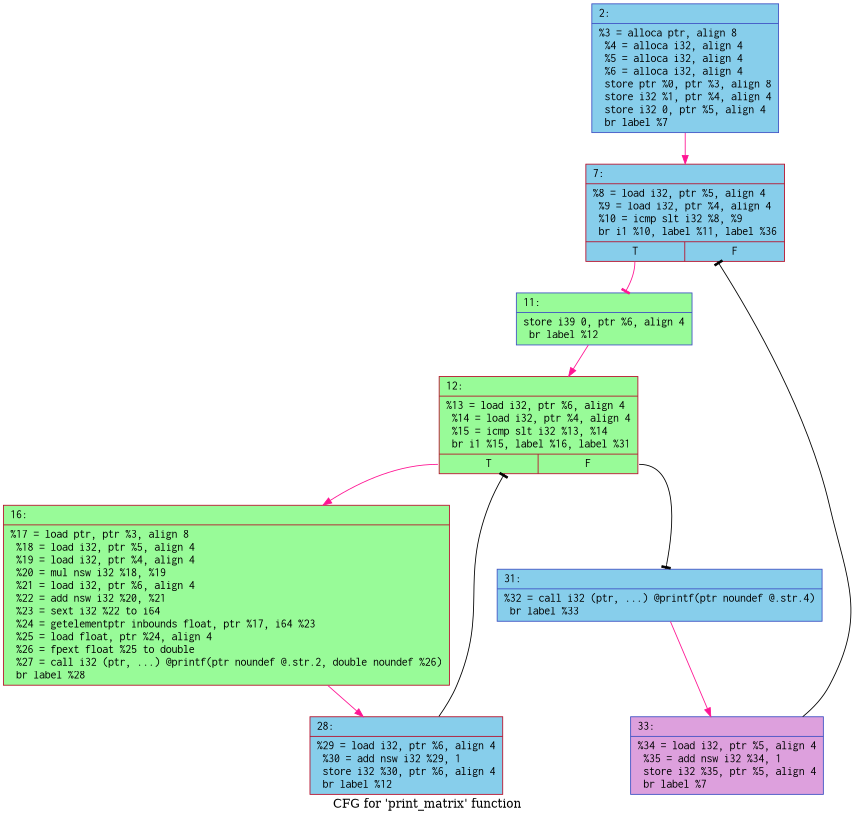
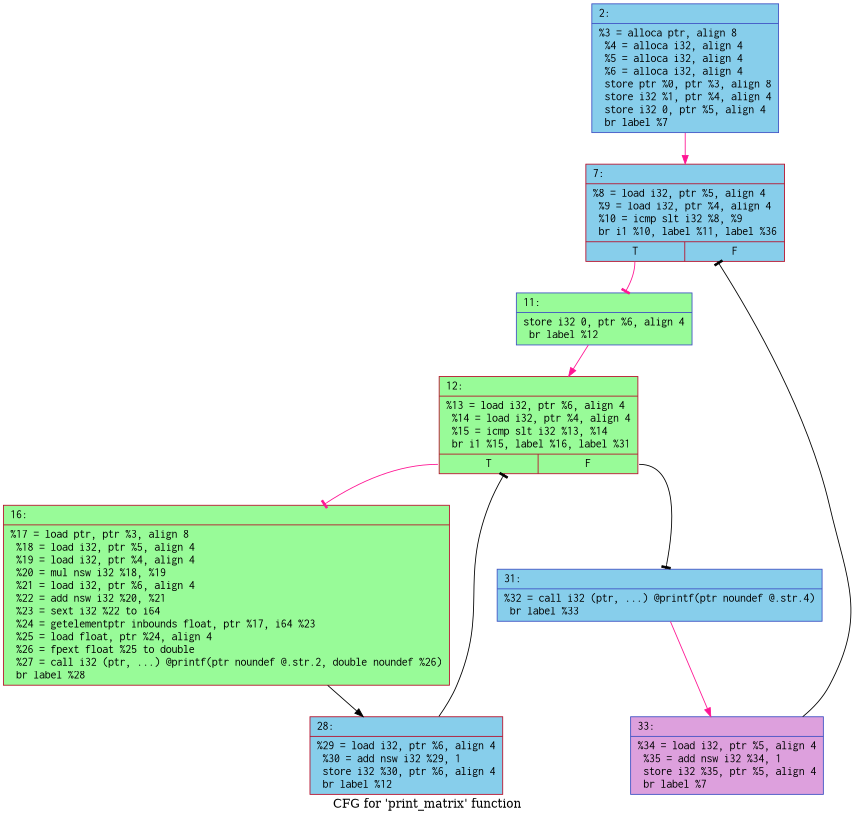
node "11:": text "store i39 0, ptr %6, align 4" -> "store i32 0, ptr %6, align 4"
edge "12:" -> "16:": arrowhead normal -> tee
edge "16:" -> "28:": color deeppink -> black
